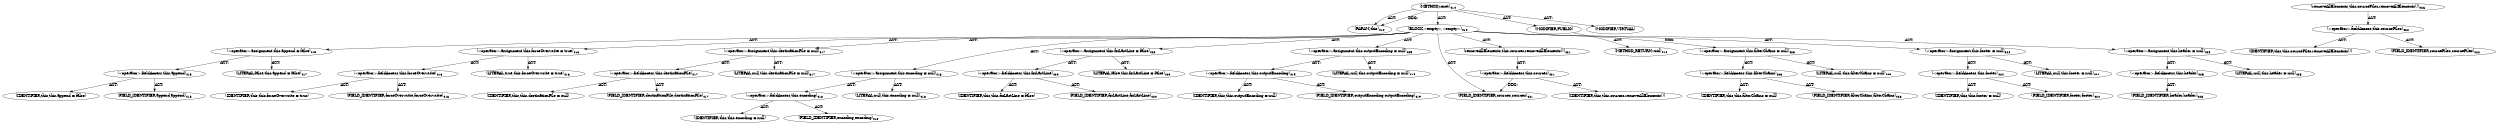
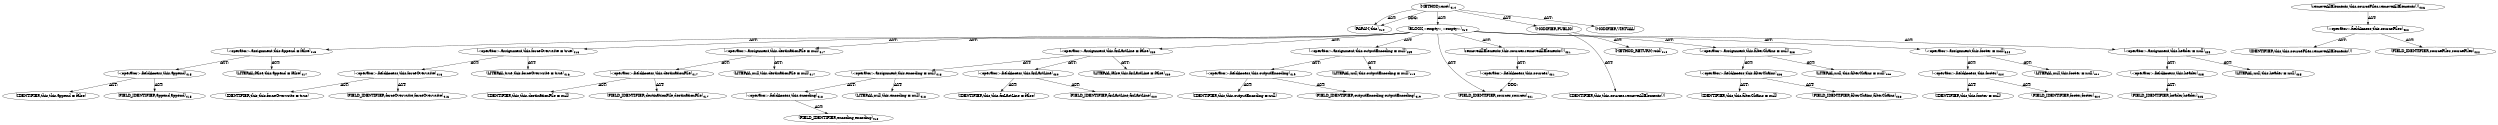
edge "(BLOCK,<empty>,<empty>)" -> "(<operator>.assignment,this.encoding = null)": now "(<operator>.assignment,this.fixLastLine = false)" -> "(<operator>.assignment,this.encoding = null)"
edge "(BLOCK,<empty>,<empty>)" -> "(<operator>.assignment,this.filterChains = null)": label "DDG: " -> "AST: "
node "(LITERAL,null,this.destinationFile = null)": text "817" -> "417"
edge "(<operator>.fieldAccess,this.sources)" -> "(IDENTIFIER,this,this.sources.removeAllElements())": now "(MODIFIER,PUBLIC)" -> "(IDENTIFIER,this,this.sources.removeAllElements())"
node "(IDENTIFIER,this,this.encoding = null)": removed
